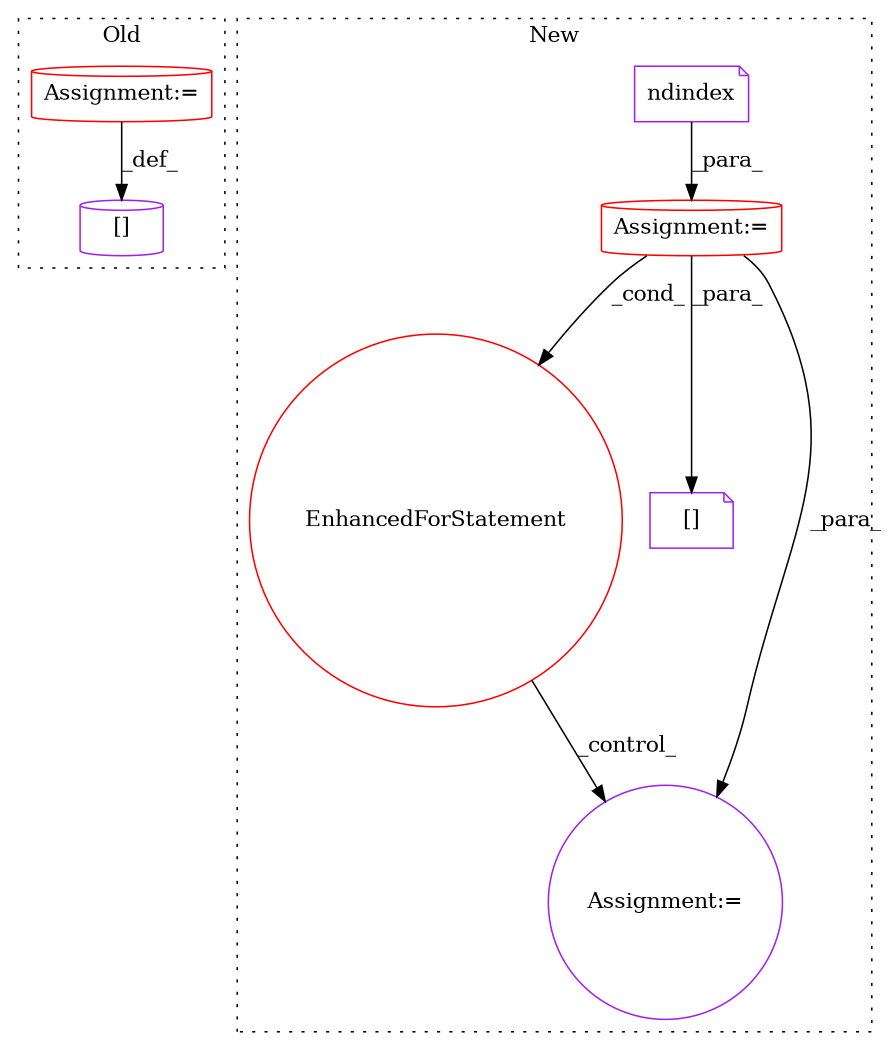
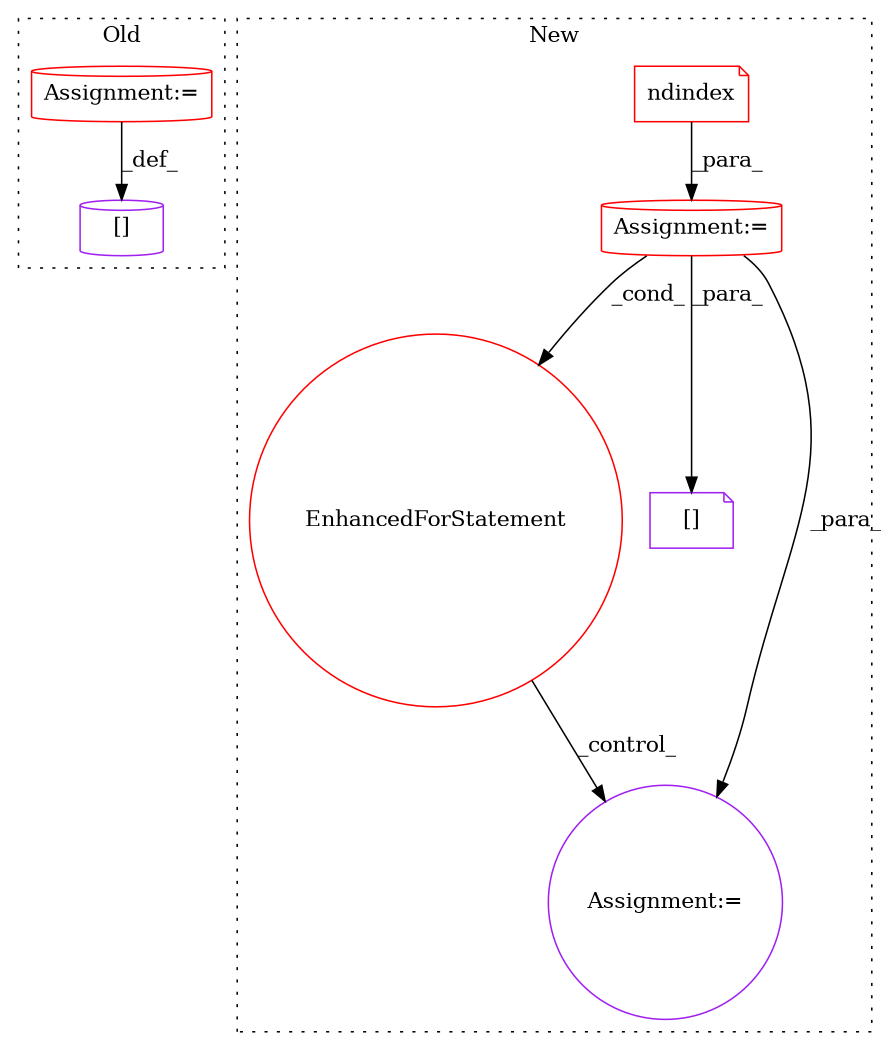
node "ndindex": color purple -> red
